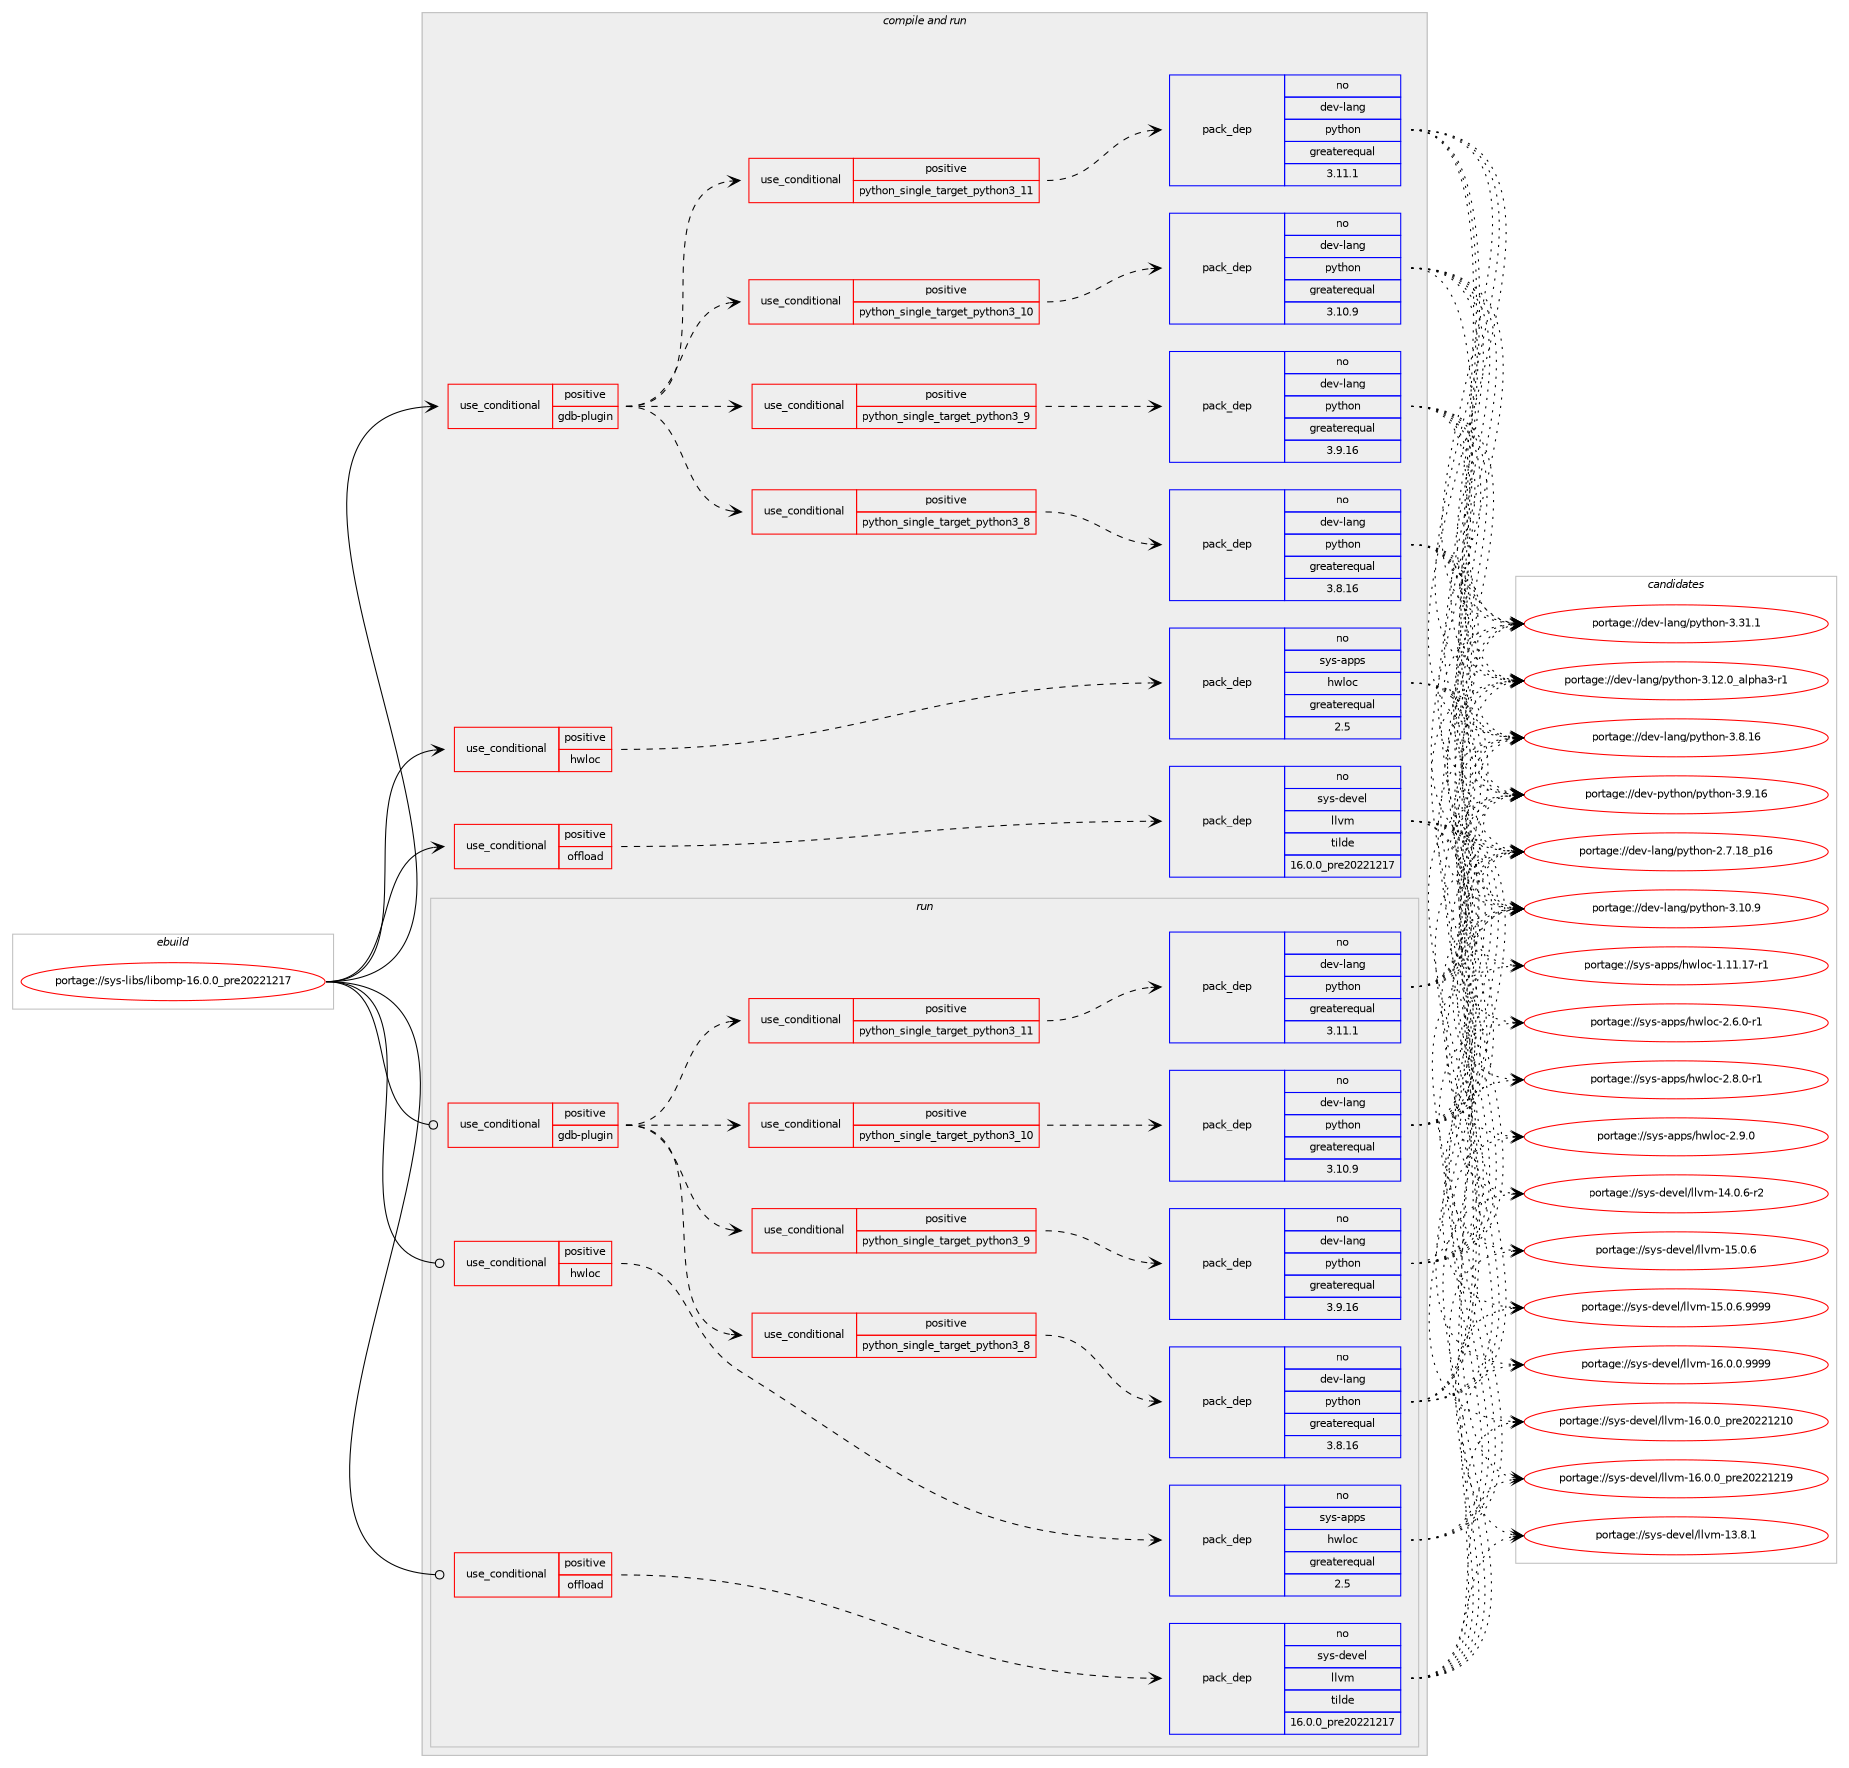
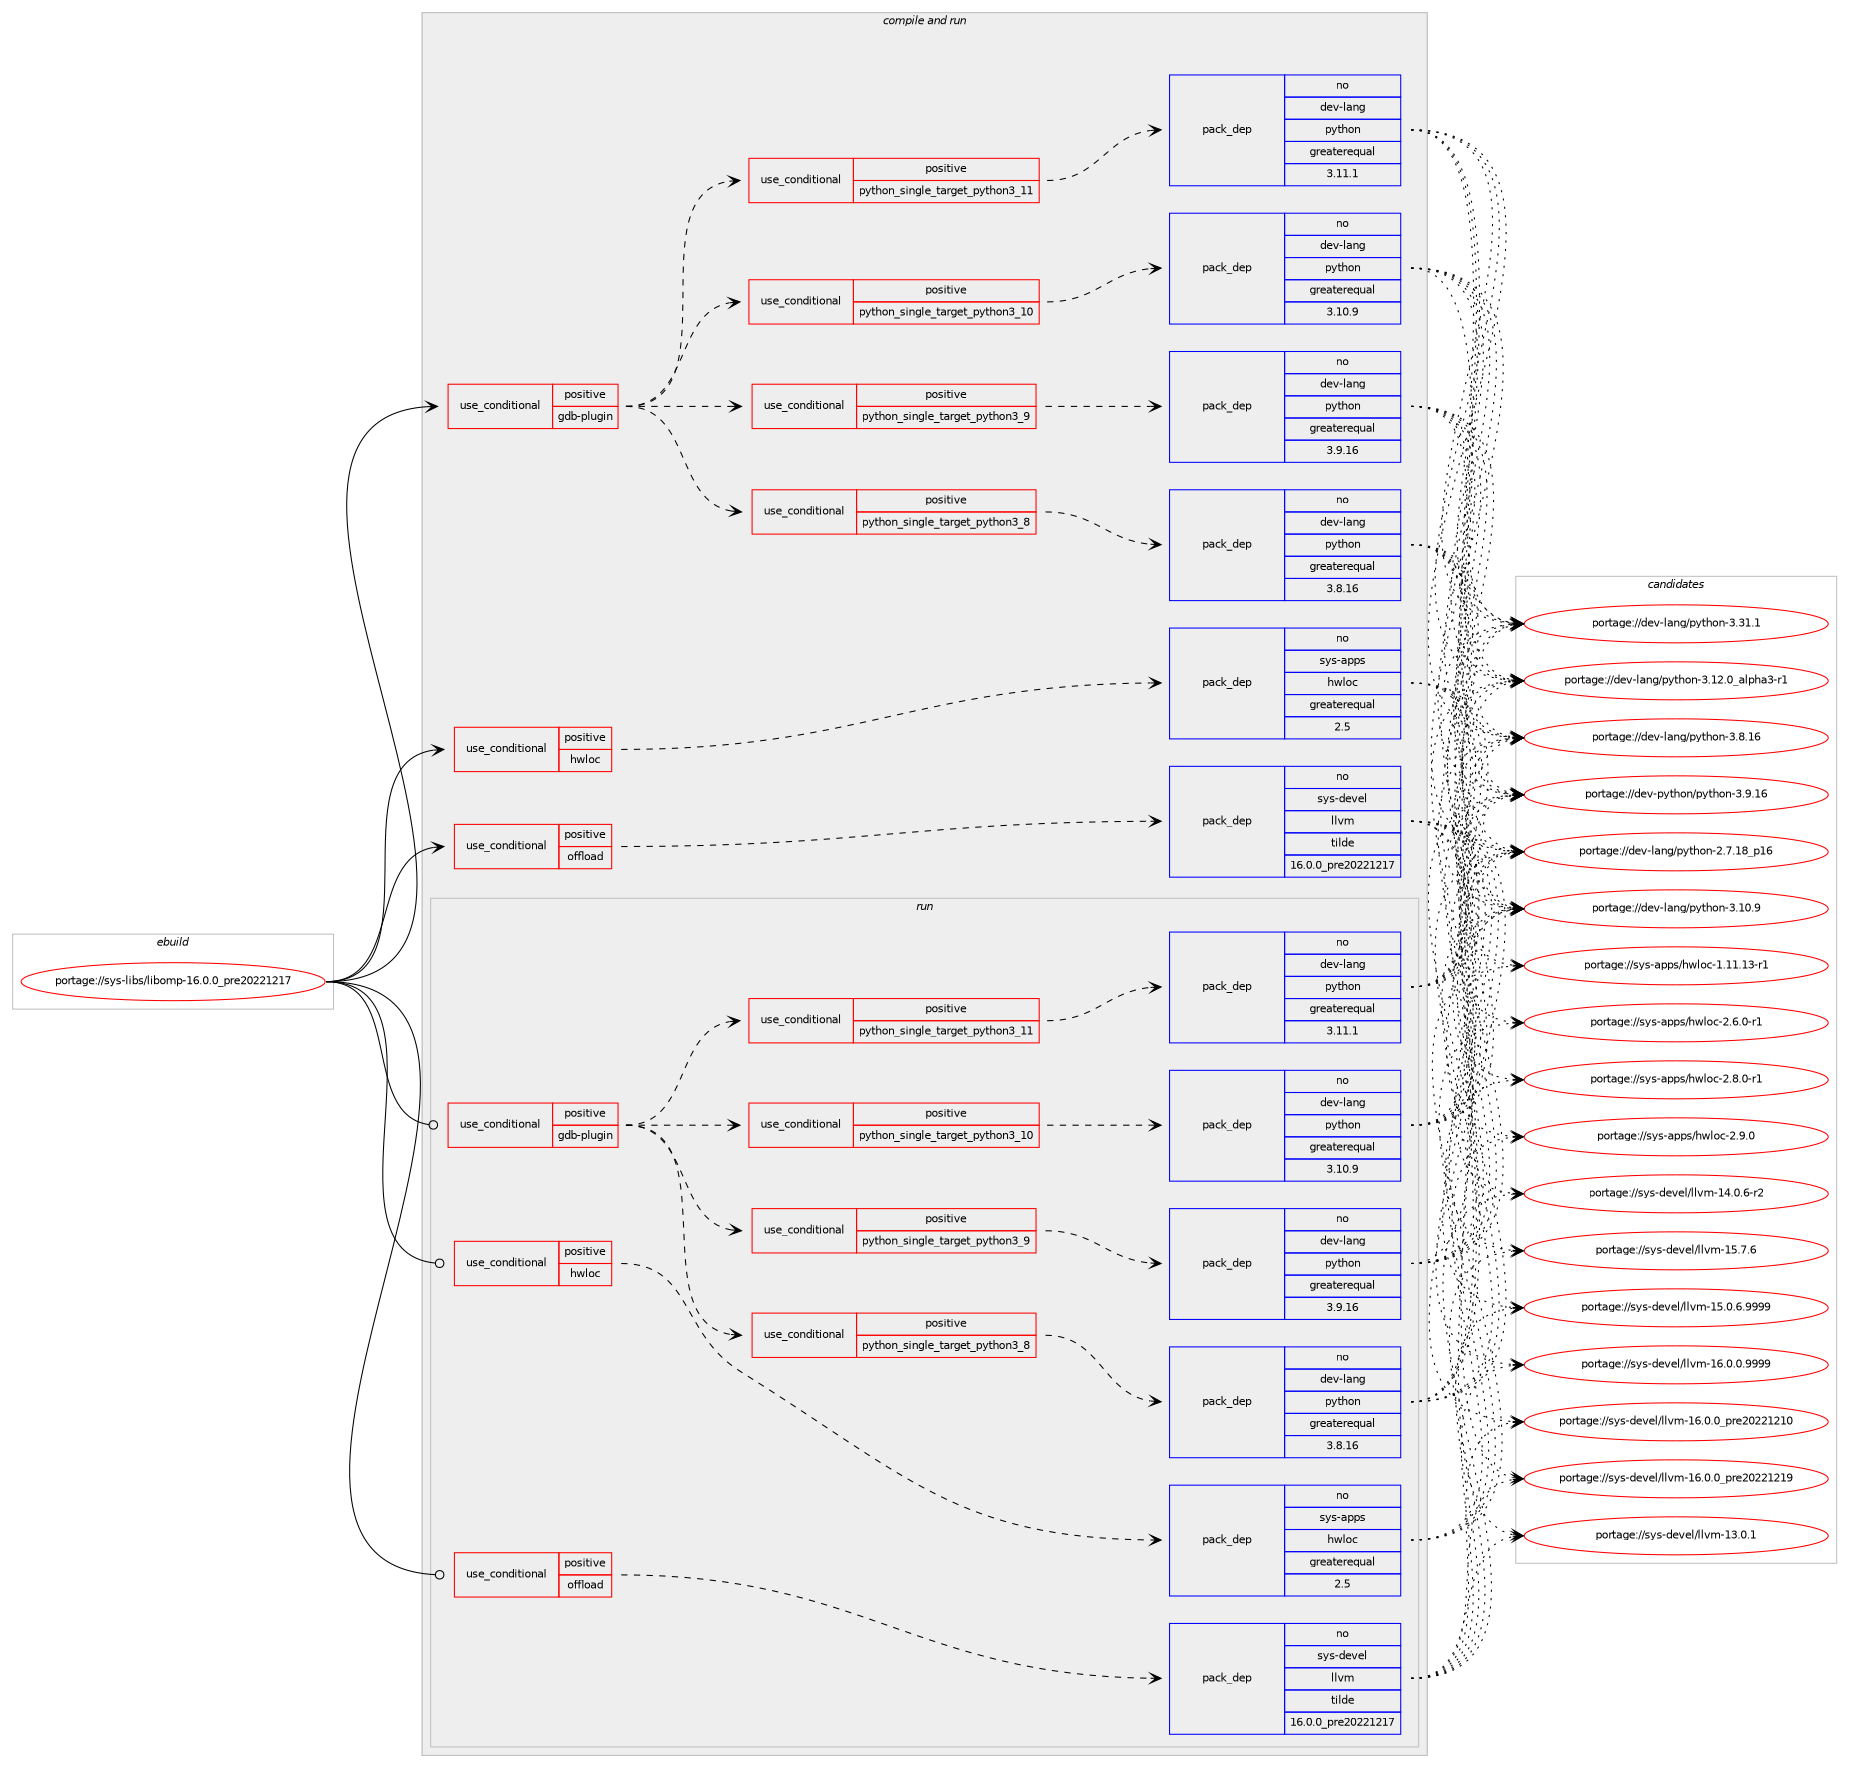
node "portage://sys-apps/hwloc-1.11.17-r1": label "portage://sys-apps/hwloc-1.11.17-r1" -> "portage://sys-apps/hwloc-1.11.13-r1"
node "portage://sys-devel/llvm-15.0.6": label "portage://sys-devel/llvm-15.0.6" -> "portage://sys-devel/llvm-15.7.6"
node "portage://sys-devel/llvm-13.8.1": label "portage://sys-devel/llvm-13.8.1" -> "portage://sys-devel/llvm-13.0.1"
